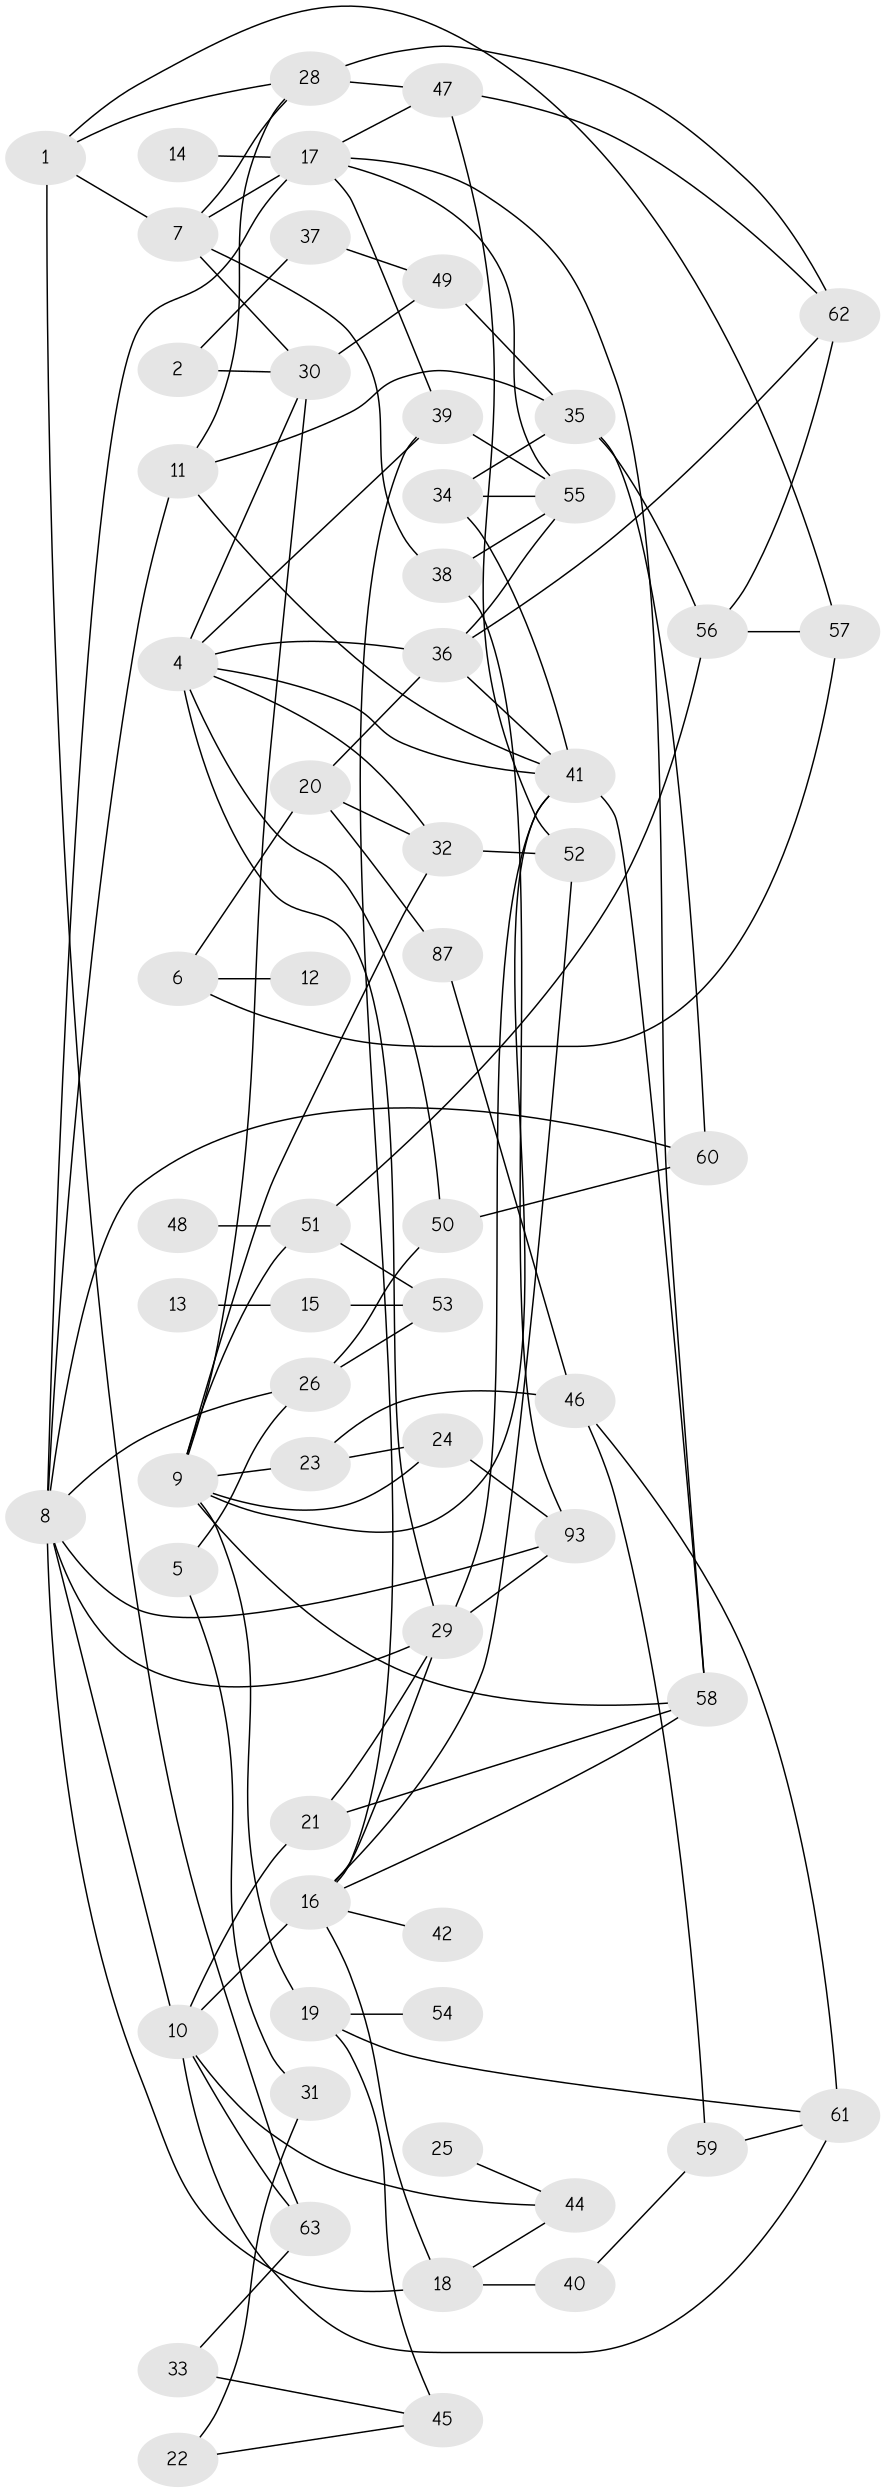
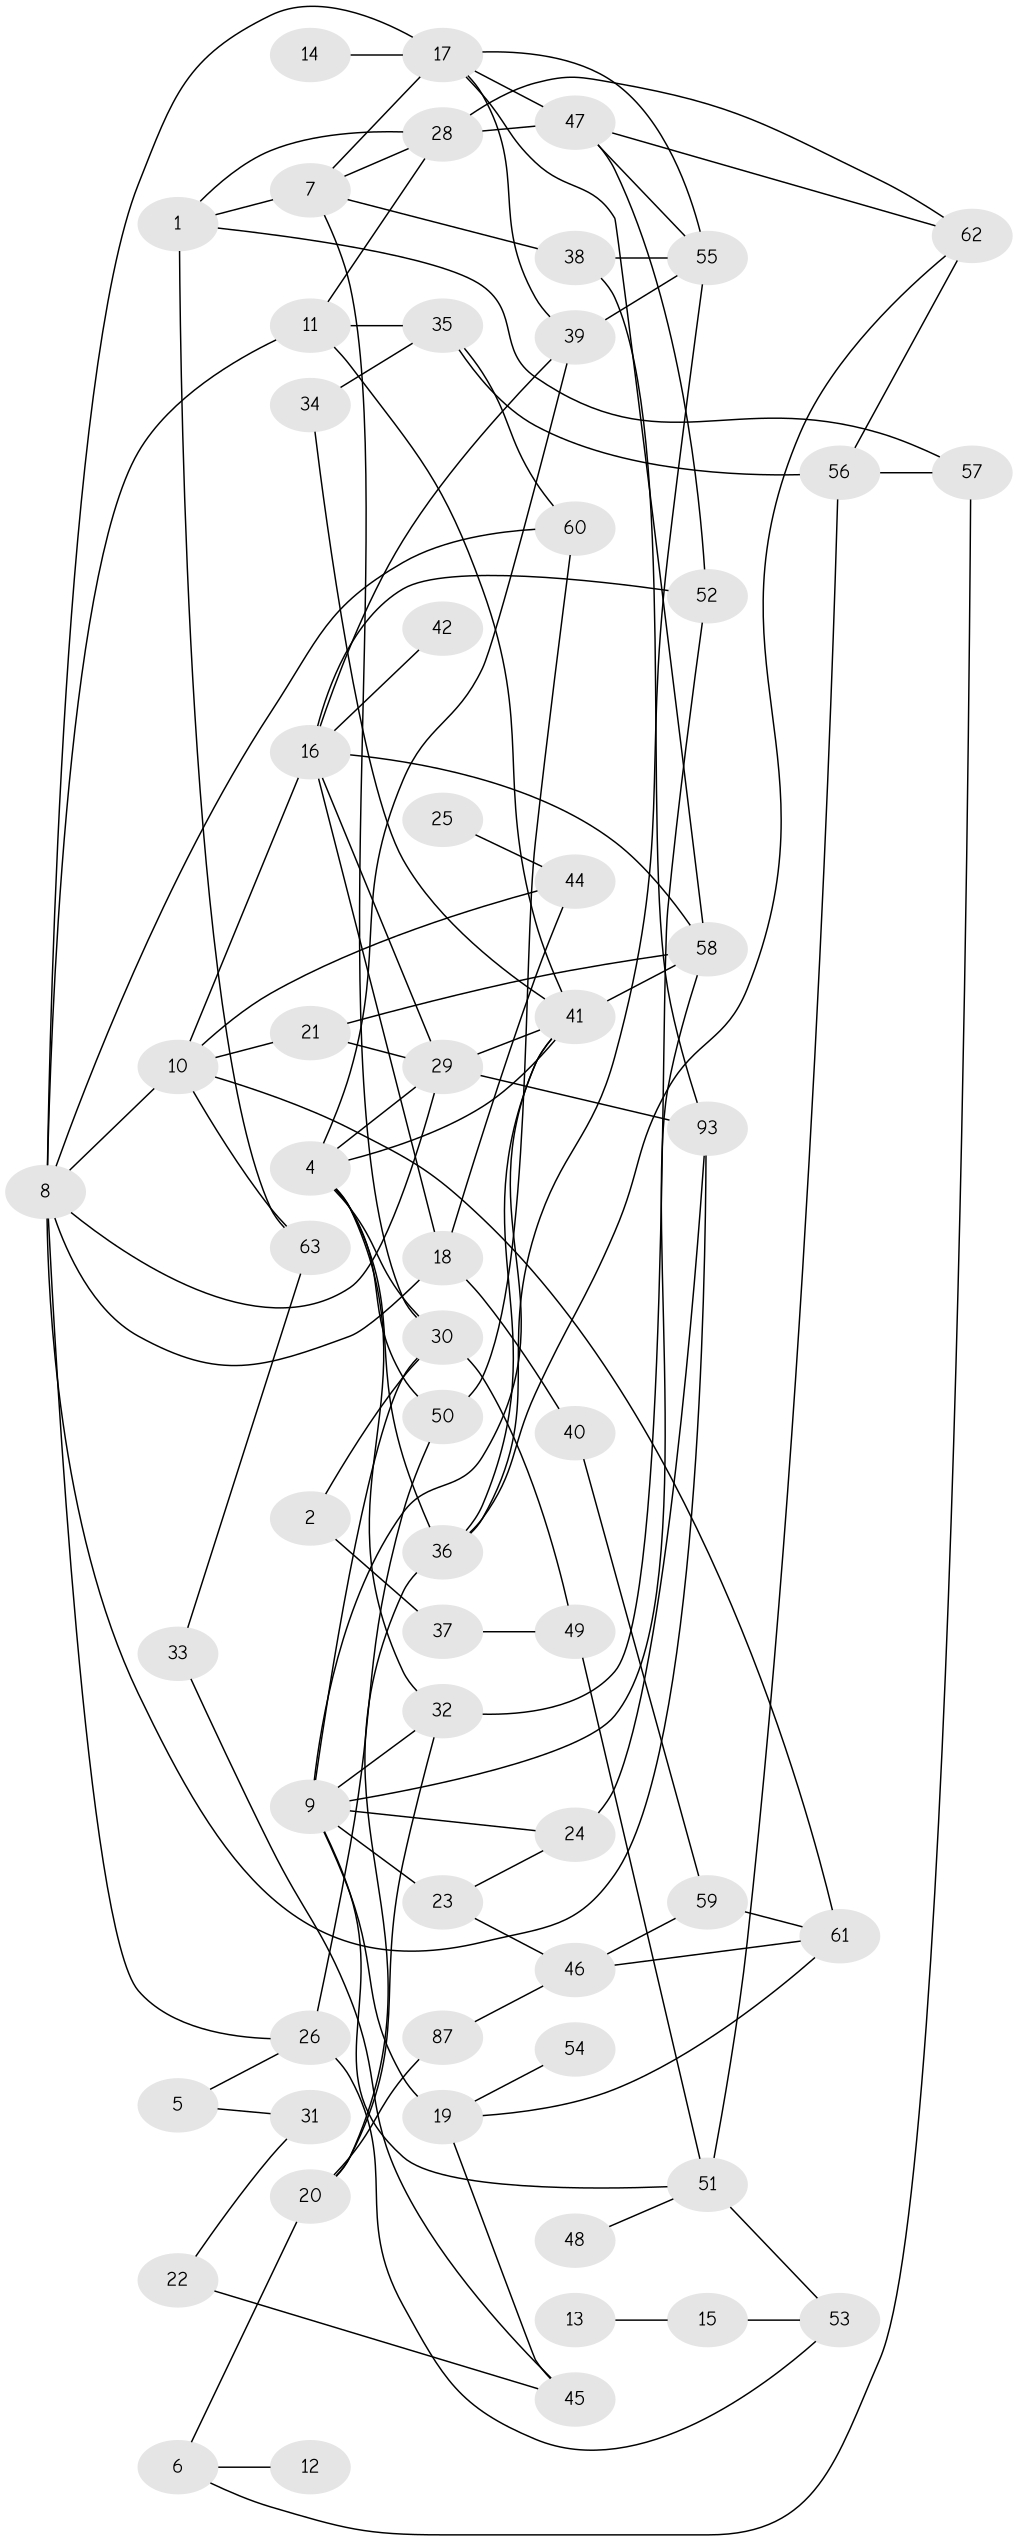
edge "49" -- "35": now "49" -- "51"
edge "34" -- "55": now "47" -- "55"
